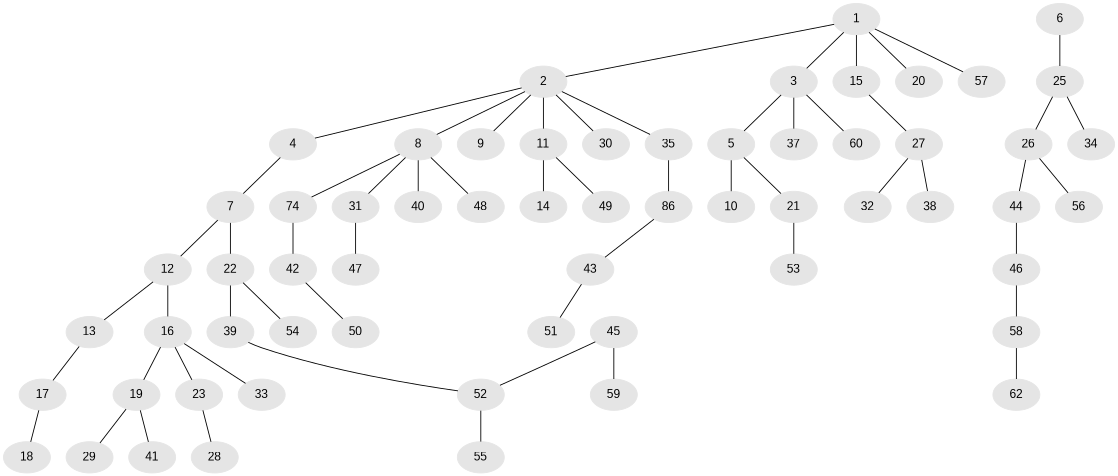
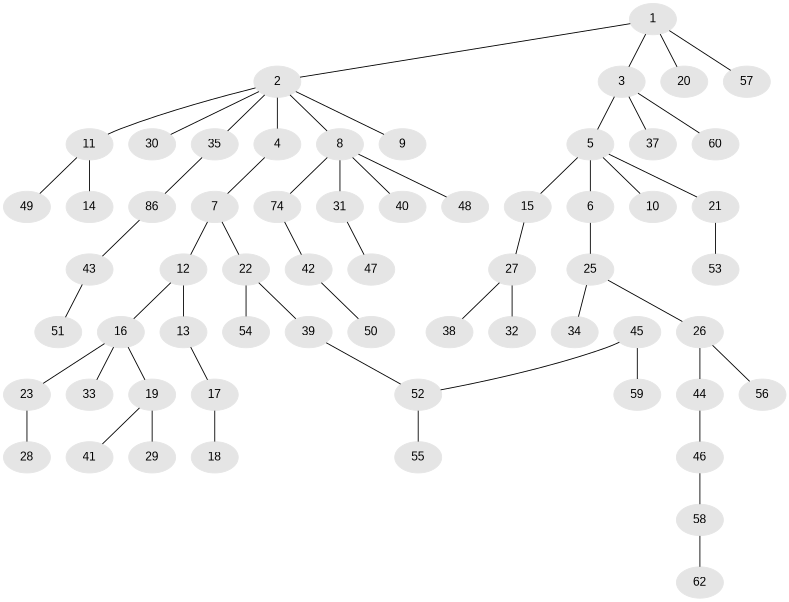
edge "1" -- "15": now "5" -- "15"
edge "5" -- "6": added
